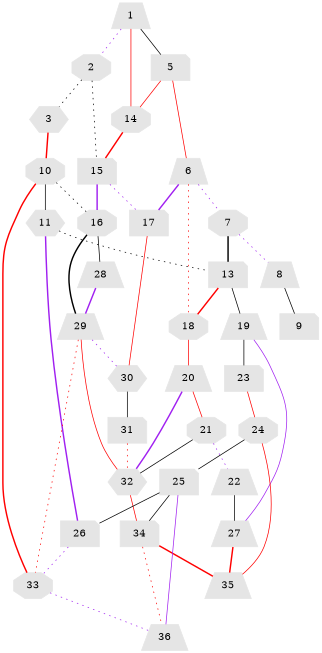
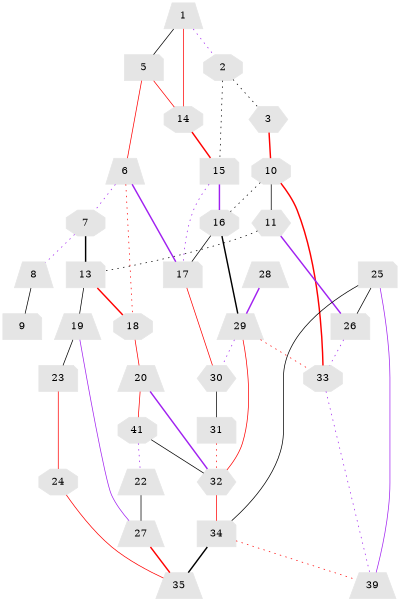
edge "16" -- "28": now "16" -- "17"
node "21": label "21" -> "41"
edge "24" -- "25": removed
edge "34" -- "35": color red -> black
node "36": label "36" -> "39"
